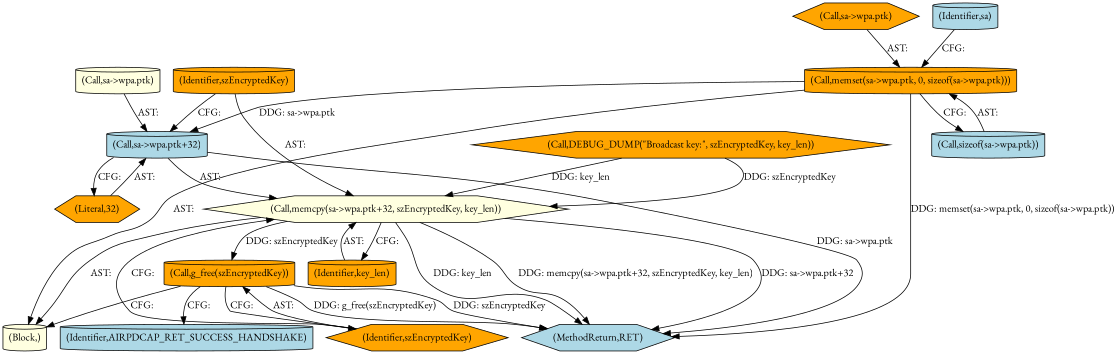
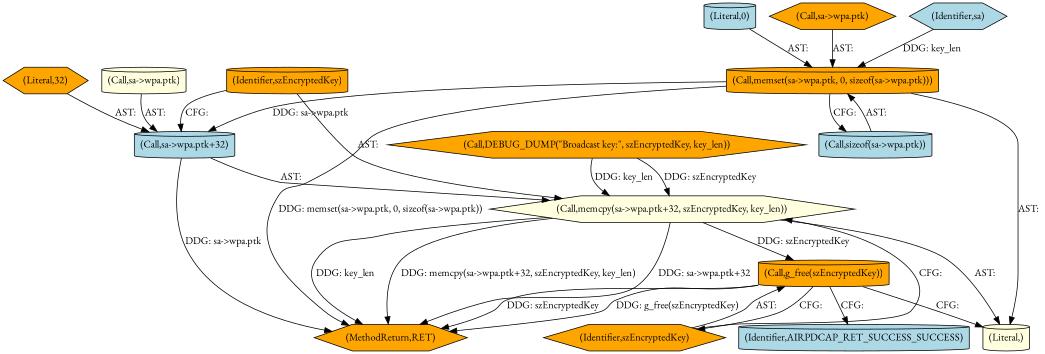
node "(Literal,0)": added
node "(Identifier,sa)": shape cylinder -> hexagon
edge "(Identifier,sa)" -> "(Call,memset(sa->wpa.ptk, 0, sizeof(sa->wpa.ptk)))": label "CFG: " -> "DDG: key_len"
edge "(Call,sa->wpa.ptk+32)" -> "(Literal,32)": removed, label "CFG:"
node "(Identifier,key_len)": removed
node "(Block,)": label "(Block,)" -> "(Literal,)"
node "(Identifier,AIRPDCAP_RET_SUCCESS_HANDSHAKE)": label "(Identifier,AIRPDCAP_RET_SUCCESS_HANDSHAKE)" -> "(Identifier,AIRPDCAP_RET_SUCCESS_SUCCESS)"
node "(MethodReturn,RET)": fillcolor lightblue -> orange
